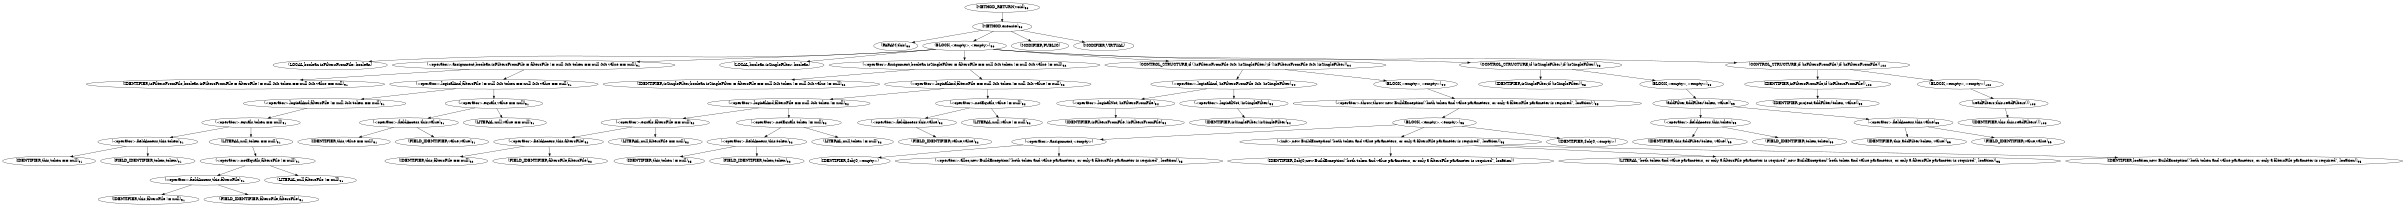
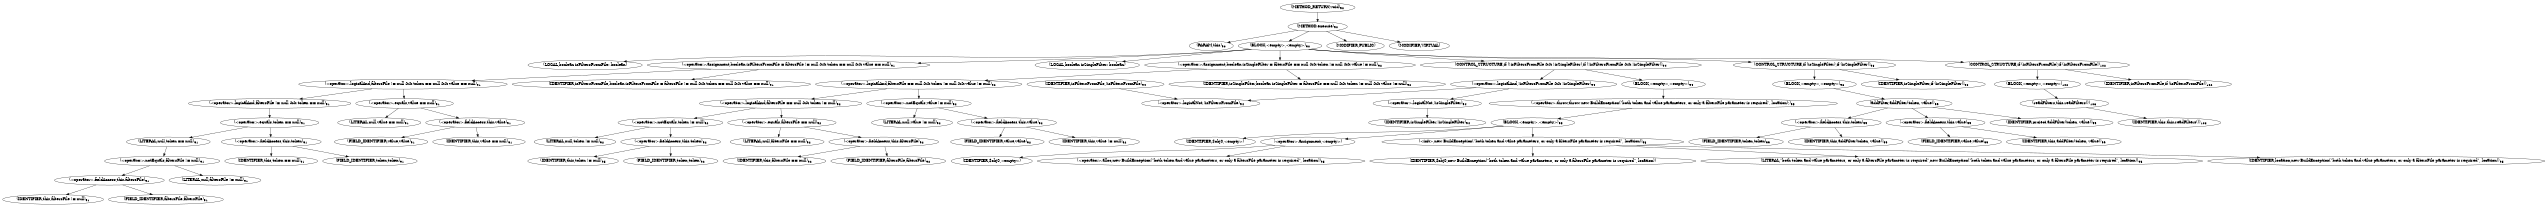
edge "(IDENTIFIER,isFiltersFromFile,if (isFiltersFromFile))" -> "(IDENTIFIER,project,addFilter(token, value))": now "(addFilter,addFilter(token, value))" -> "(IDENTIFIER,project,addFilter(token, value))"
edge "(<operator>.logicalNot,!isFiltersFromFile)" -> "(IDENTIFIER,isFiltersFromFile,!isFiltersFromFile)": reversed
node "(IDENTIFIER,this,value != null)": added
